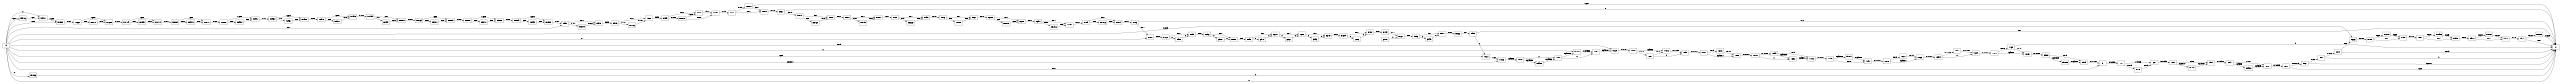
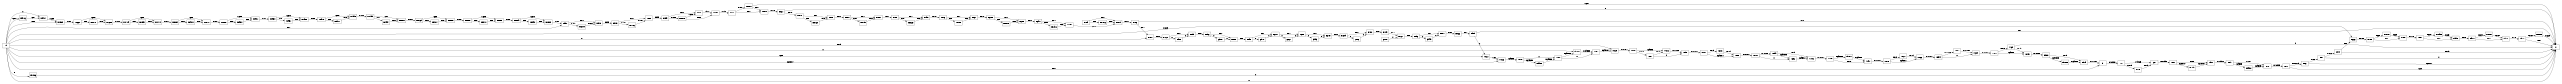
edge "2753" -> "2759": now "2753" -> "2780"
